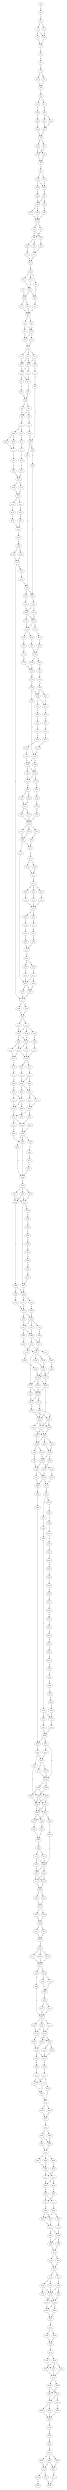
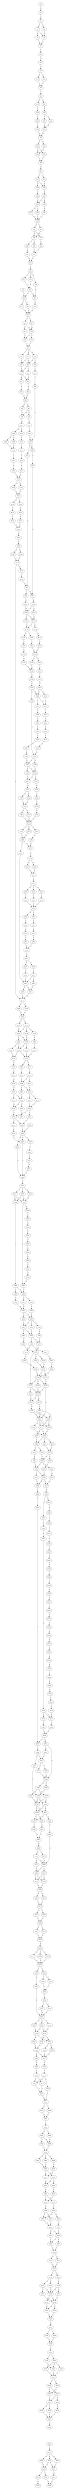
node "S549": removed
